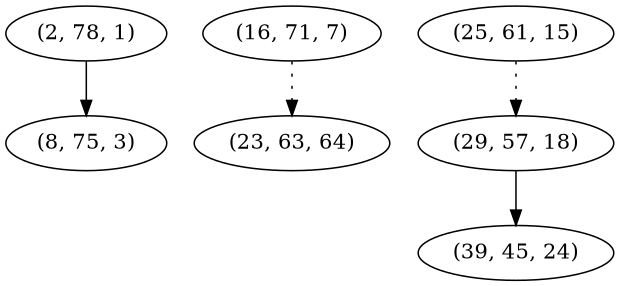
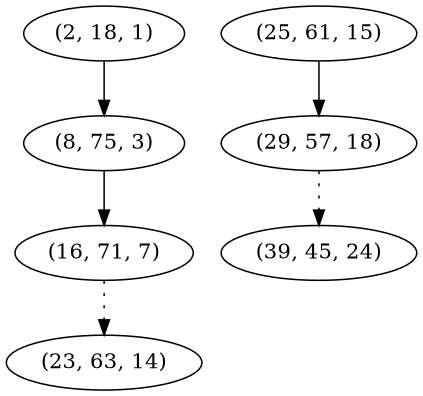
node "(2, 78, 1)": label "(2, 78, 1)" -> "(2, 18, 1)"
edge "(25, 61, 15)" -> "(29, 57, 18)": style dotted -> solid
node "(23, 63, 64)": label "(23, 63, 64)" -> "(23, 63, 14)"
edge "(8, 75, 3)" -> "(16, 71, 7)": added
edge "(29, 57, 18)" -> "(39, 45, 24)": style solid -> dotted
